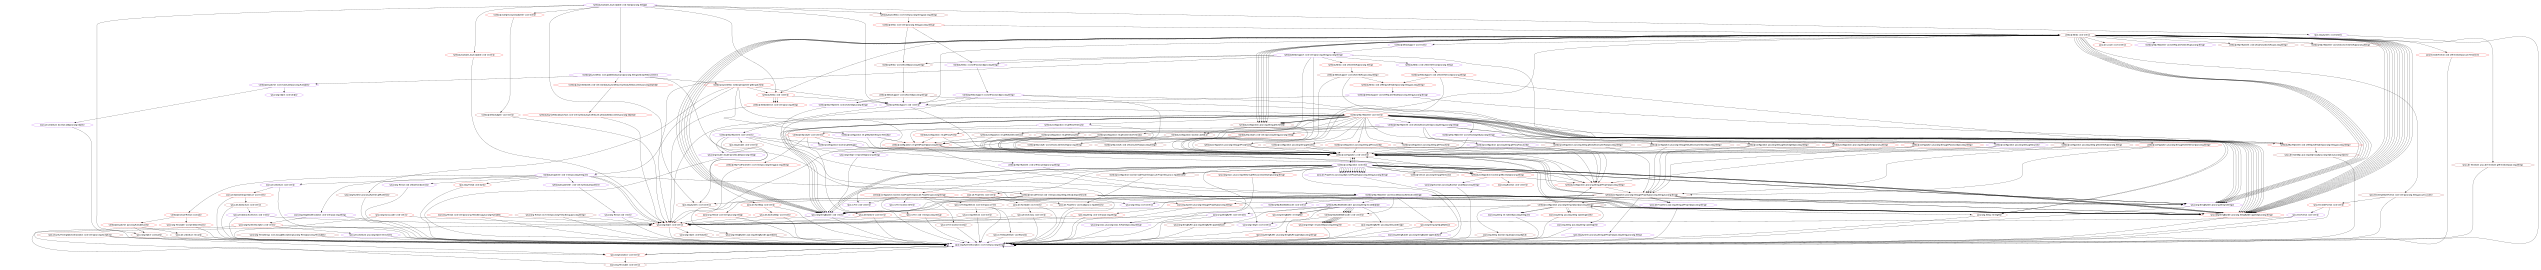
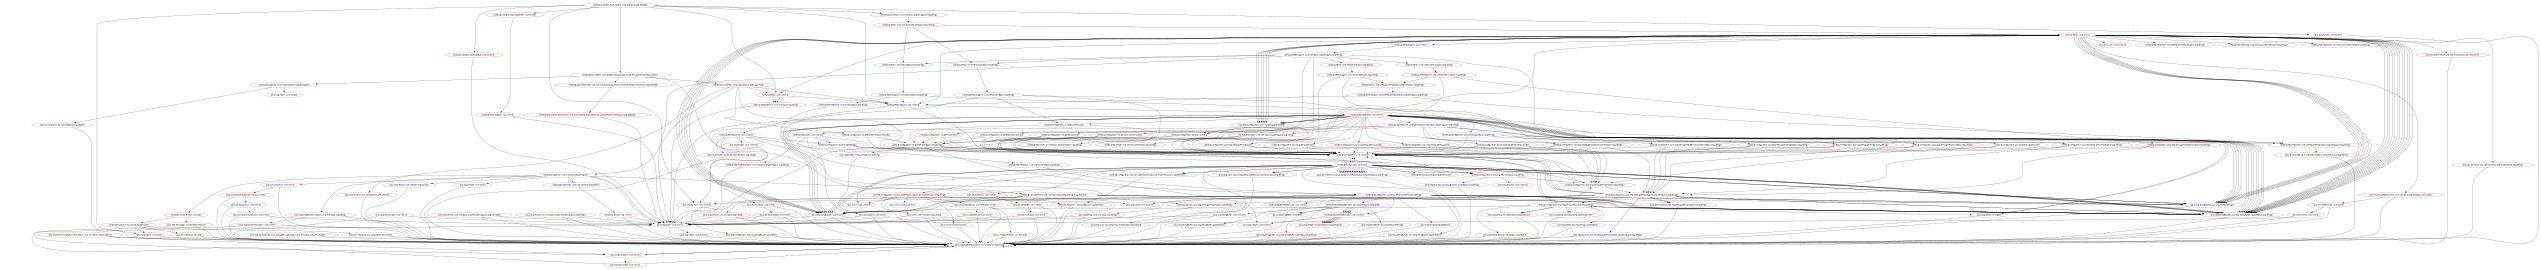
edge "<weibo4j.WeiboSupport: void setPassword(java.lang.String)>" -> "<weibo4j.WeiboSupport: void <clinit>()>": now "<weibo4j.WeiboSupport: void setPassword(java.lang.String)>" -> "<weibo4j.Configuration: int getReadTimeout()>"
edge "<java.lang.RuntimeException: void <init>()>" -> "<java.util.LinkedList: java.lang.Object remove(int)>": now "<weibo4j.Dispatcher: java.lang.Runnable poll()>" -> "<java.util.LinkedList: java.lang.Object remove(int)>"
